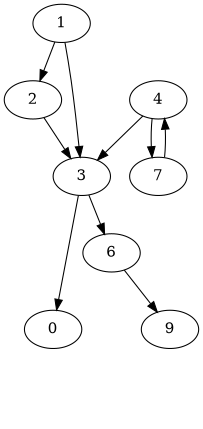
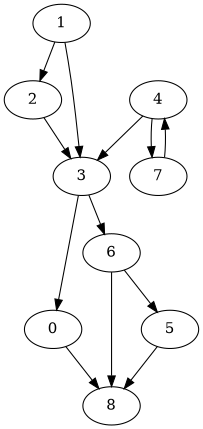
node "9": label "9" -> "5"
node "8": added
